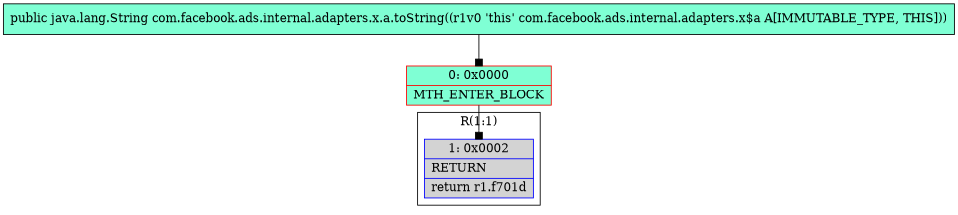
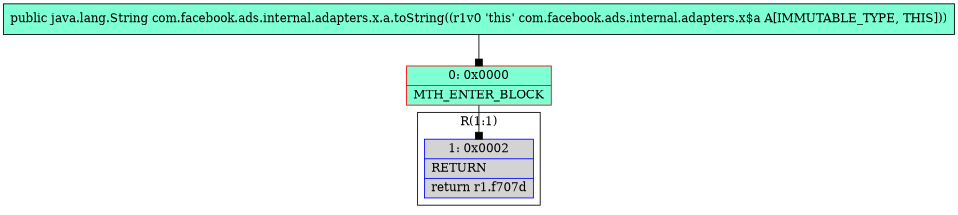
node "1: 0x0002": text "return r1.f701d" -> "return r1.f707d"
